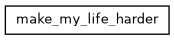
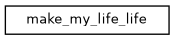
node "make_my_life_harder": label "make_my_life_harder" -> "make_my_life_life"
